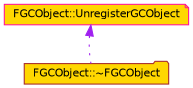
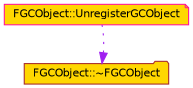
edge "FGCObject::~FGCObject" -> "FGCObject::UnregisterGCObject": reversed
